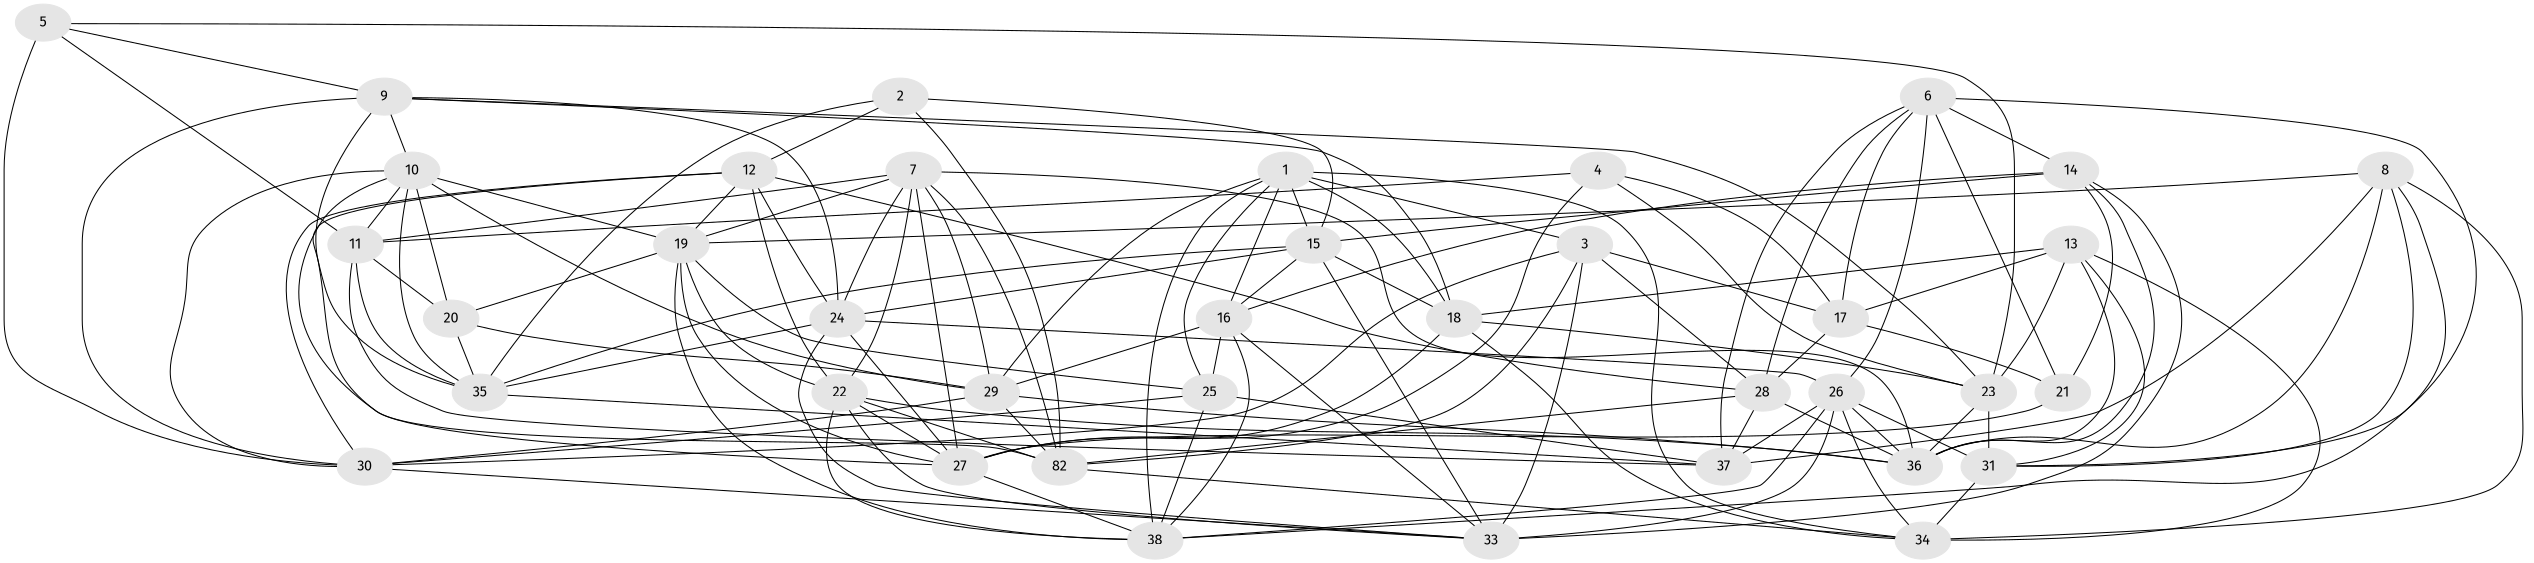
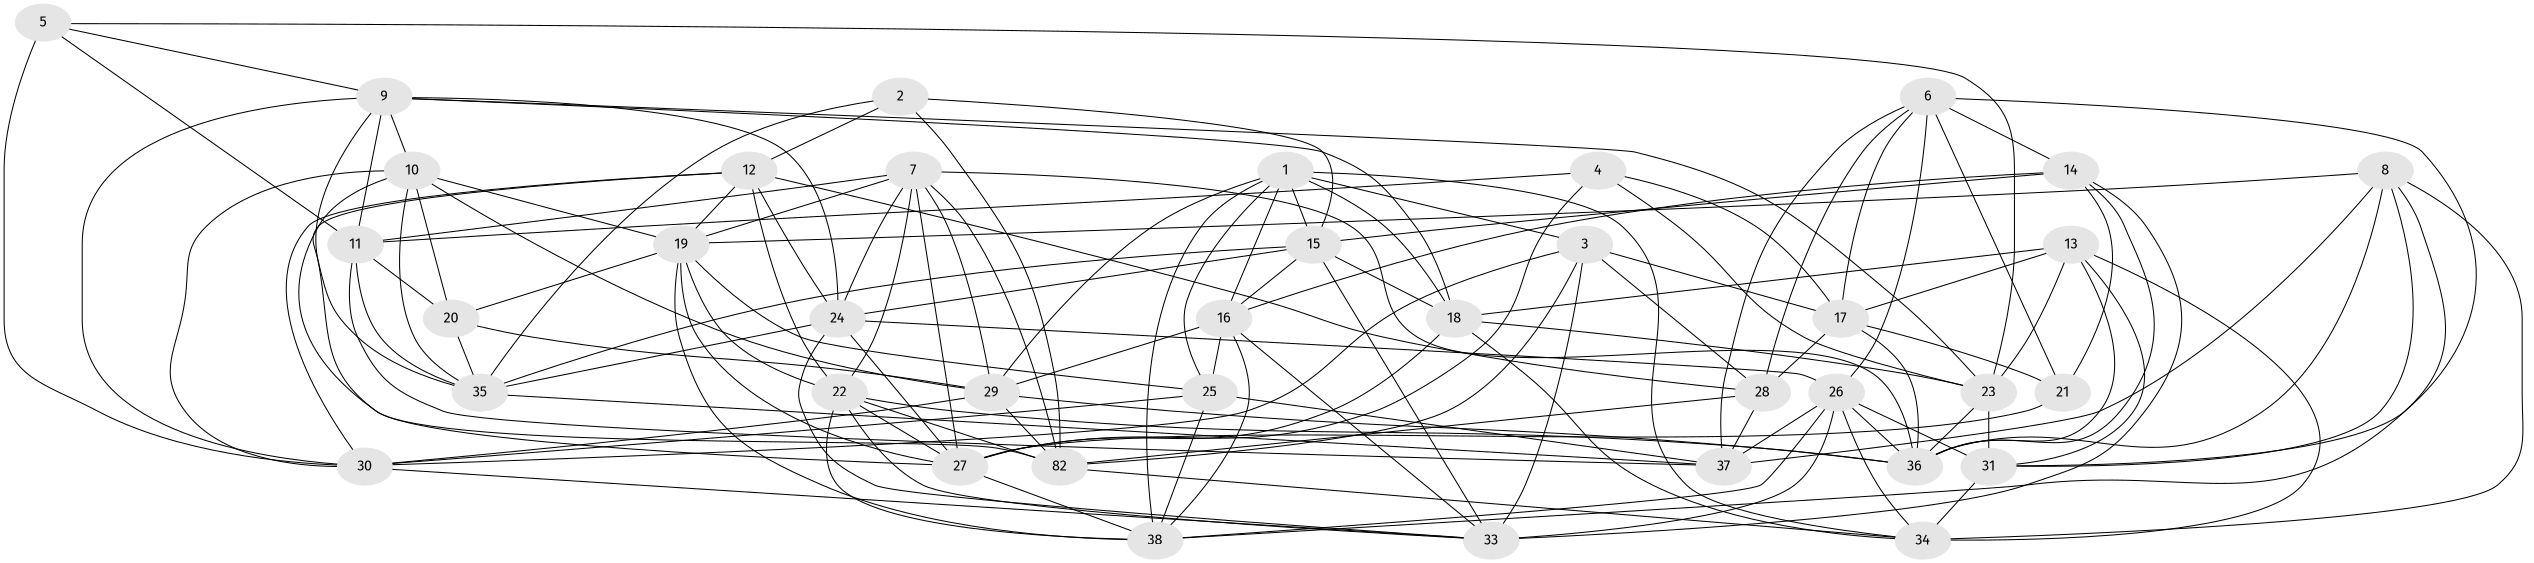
edge "10" -- "11": now "9" -- "11"
edge "28" -- "36": now "17" -- "36"
